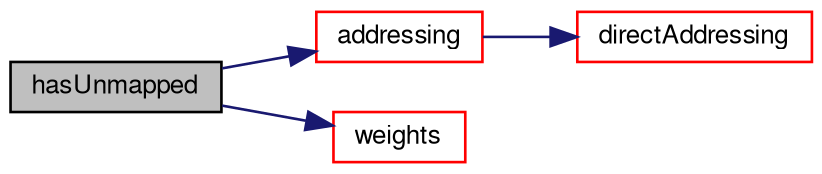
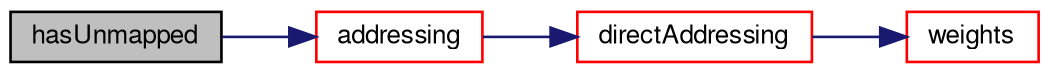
edge "hasUnmapped" -> "weights": now "directAddressing" -> "weights"
